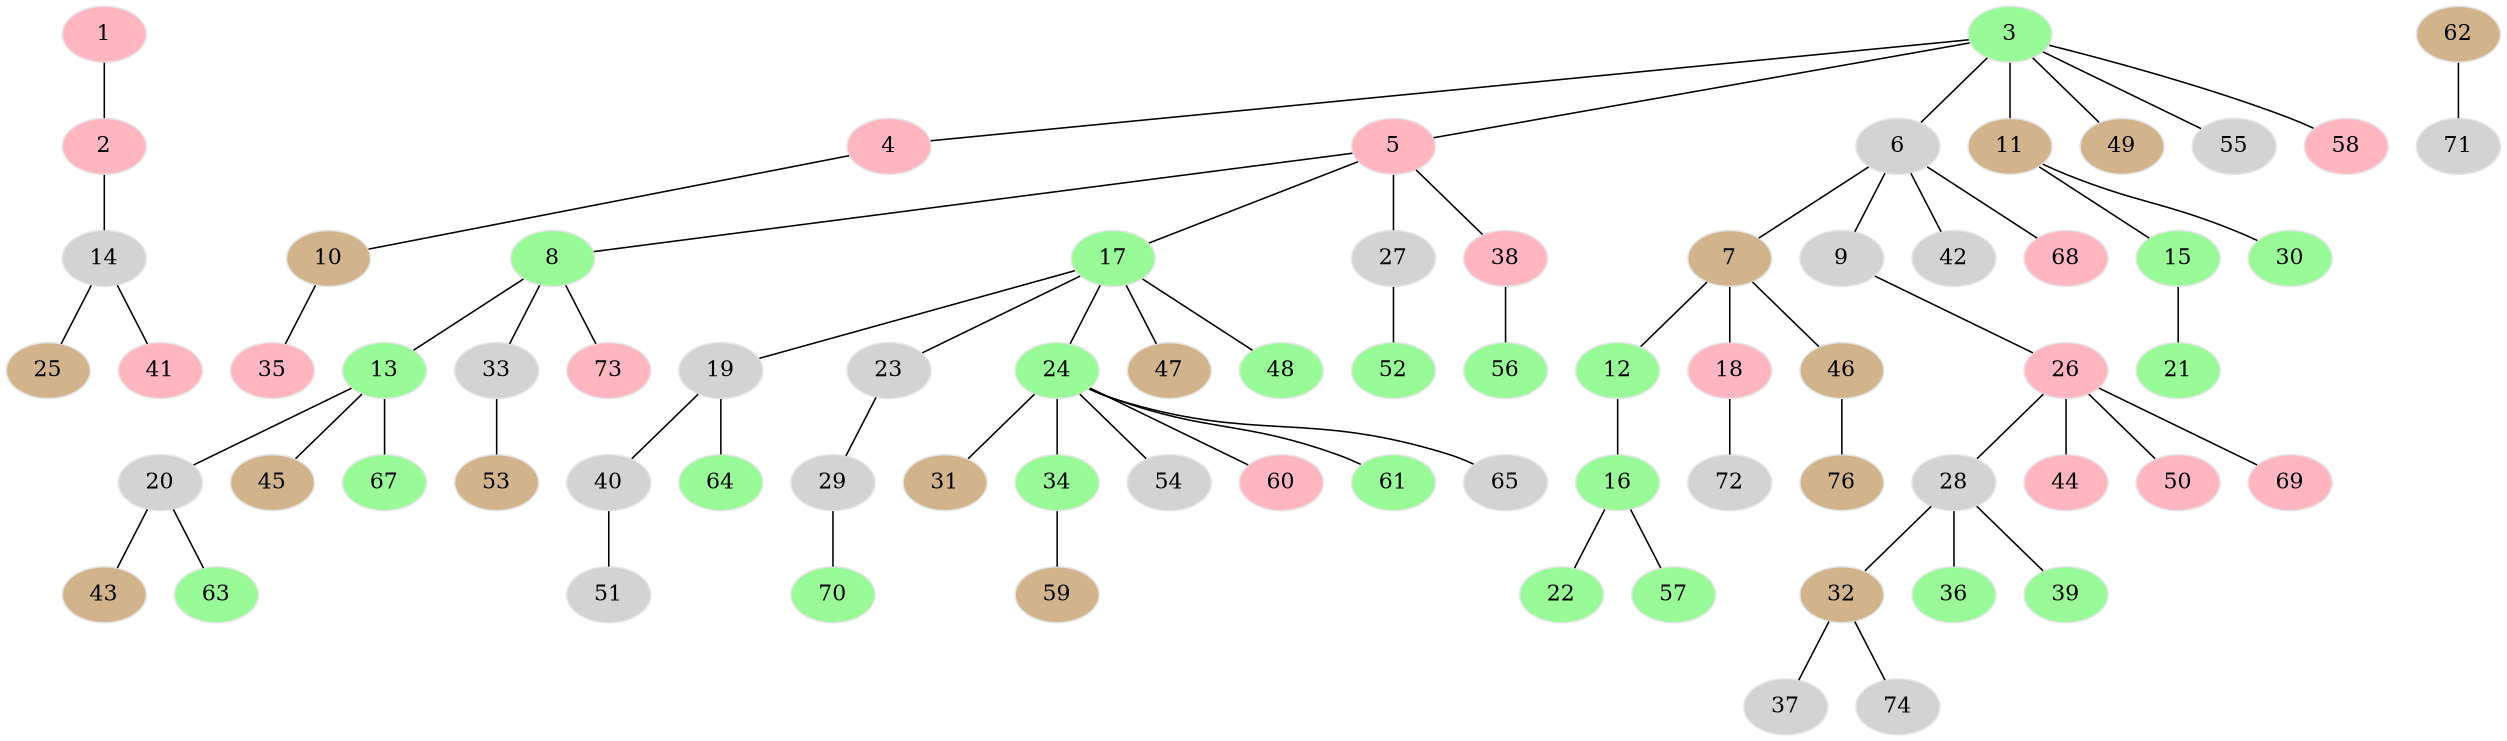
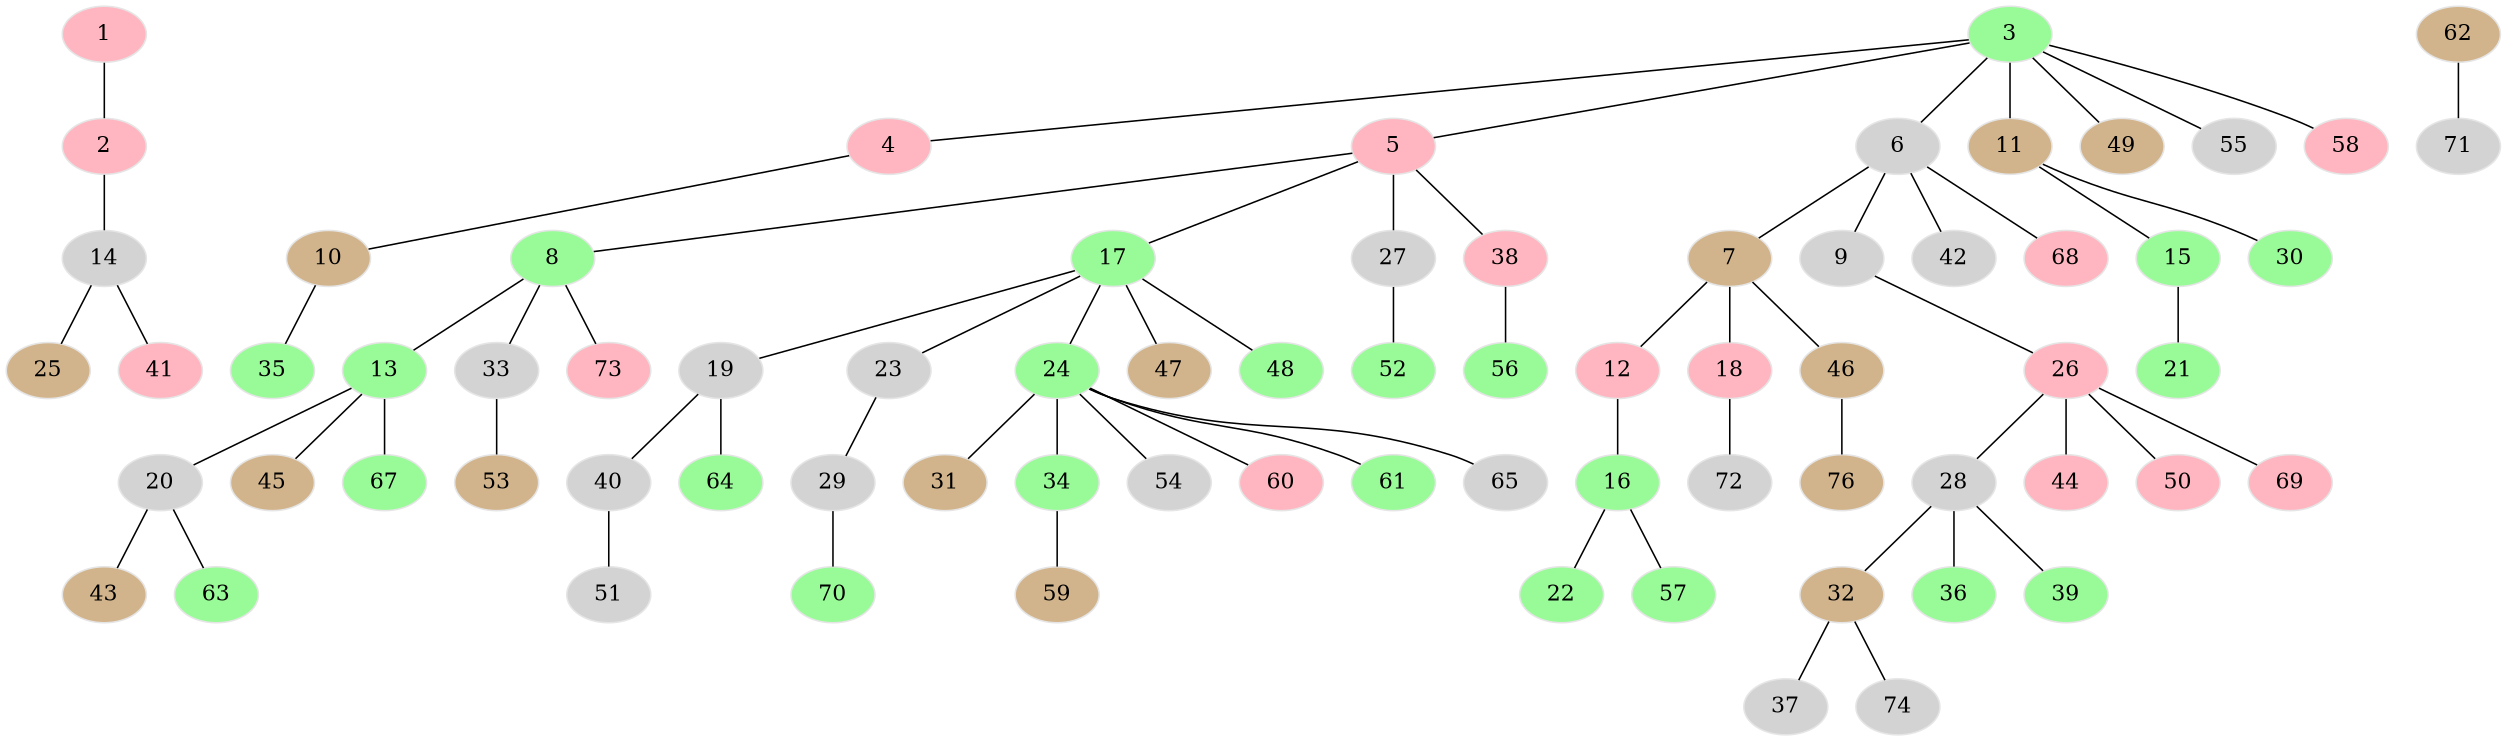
node "35": fillcolor lightpink -> palegreen
node "12": fillcolor palegreen -> lightpink
